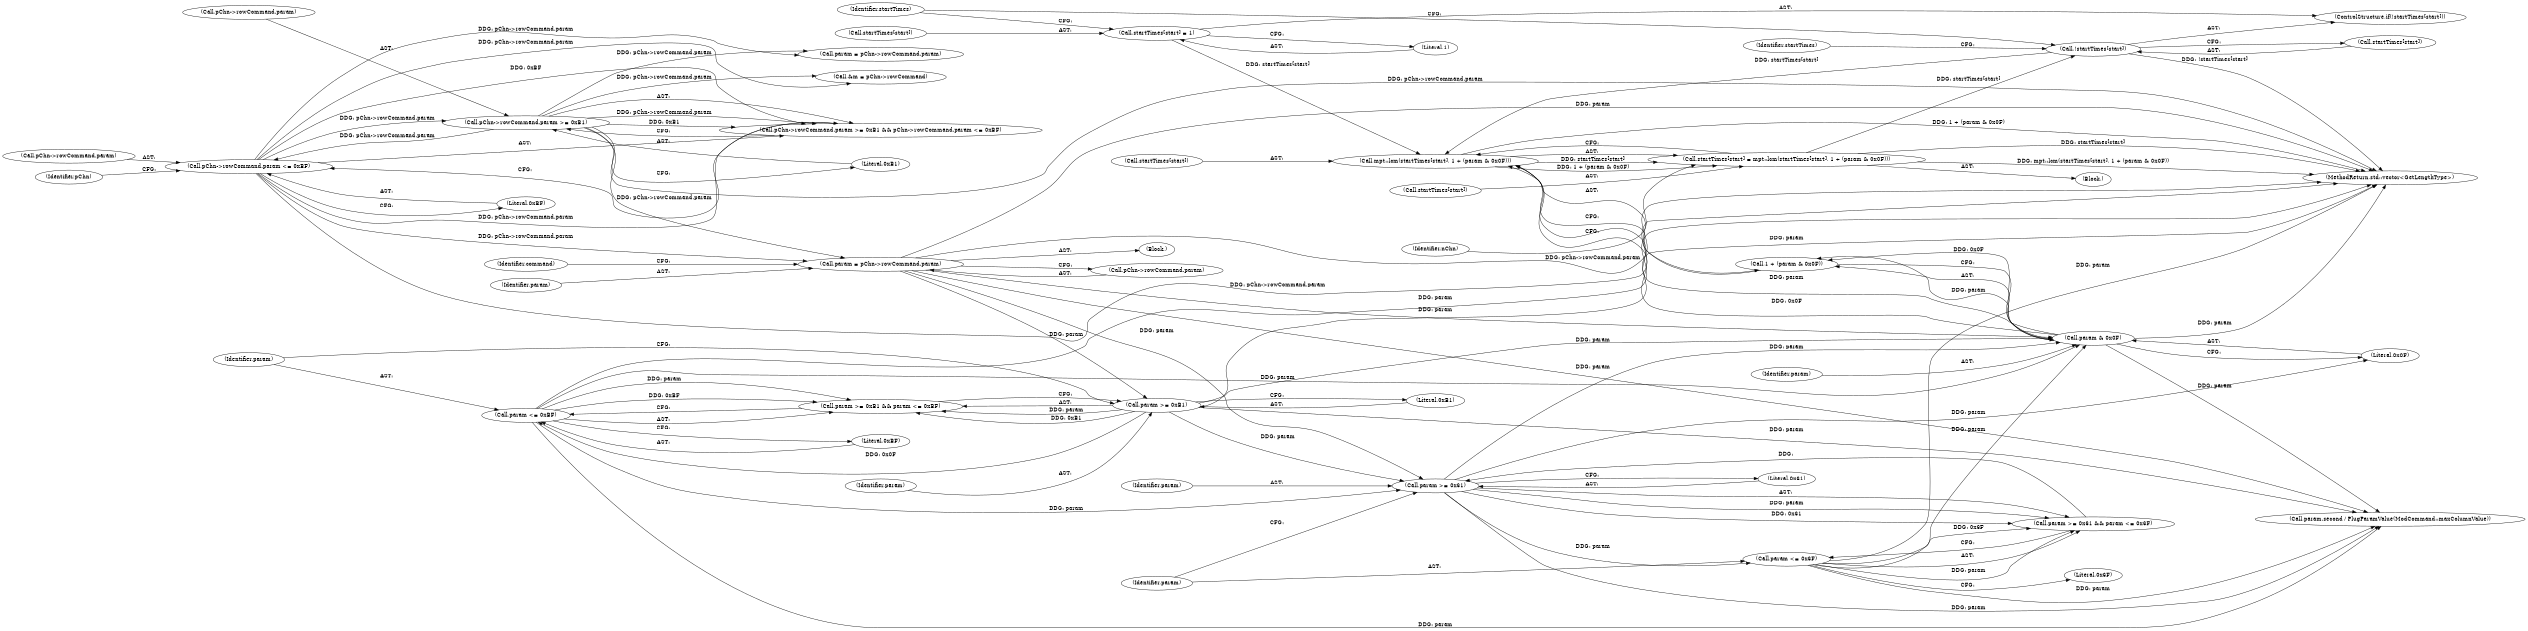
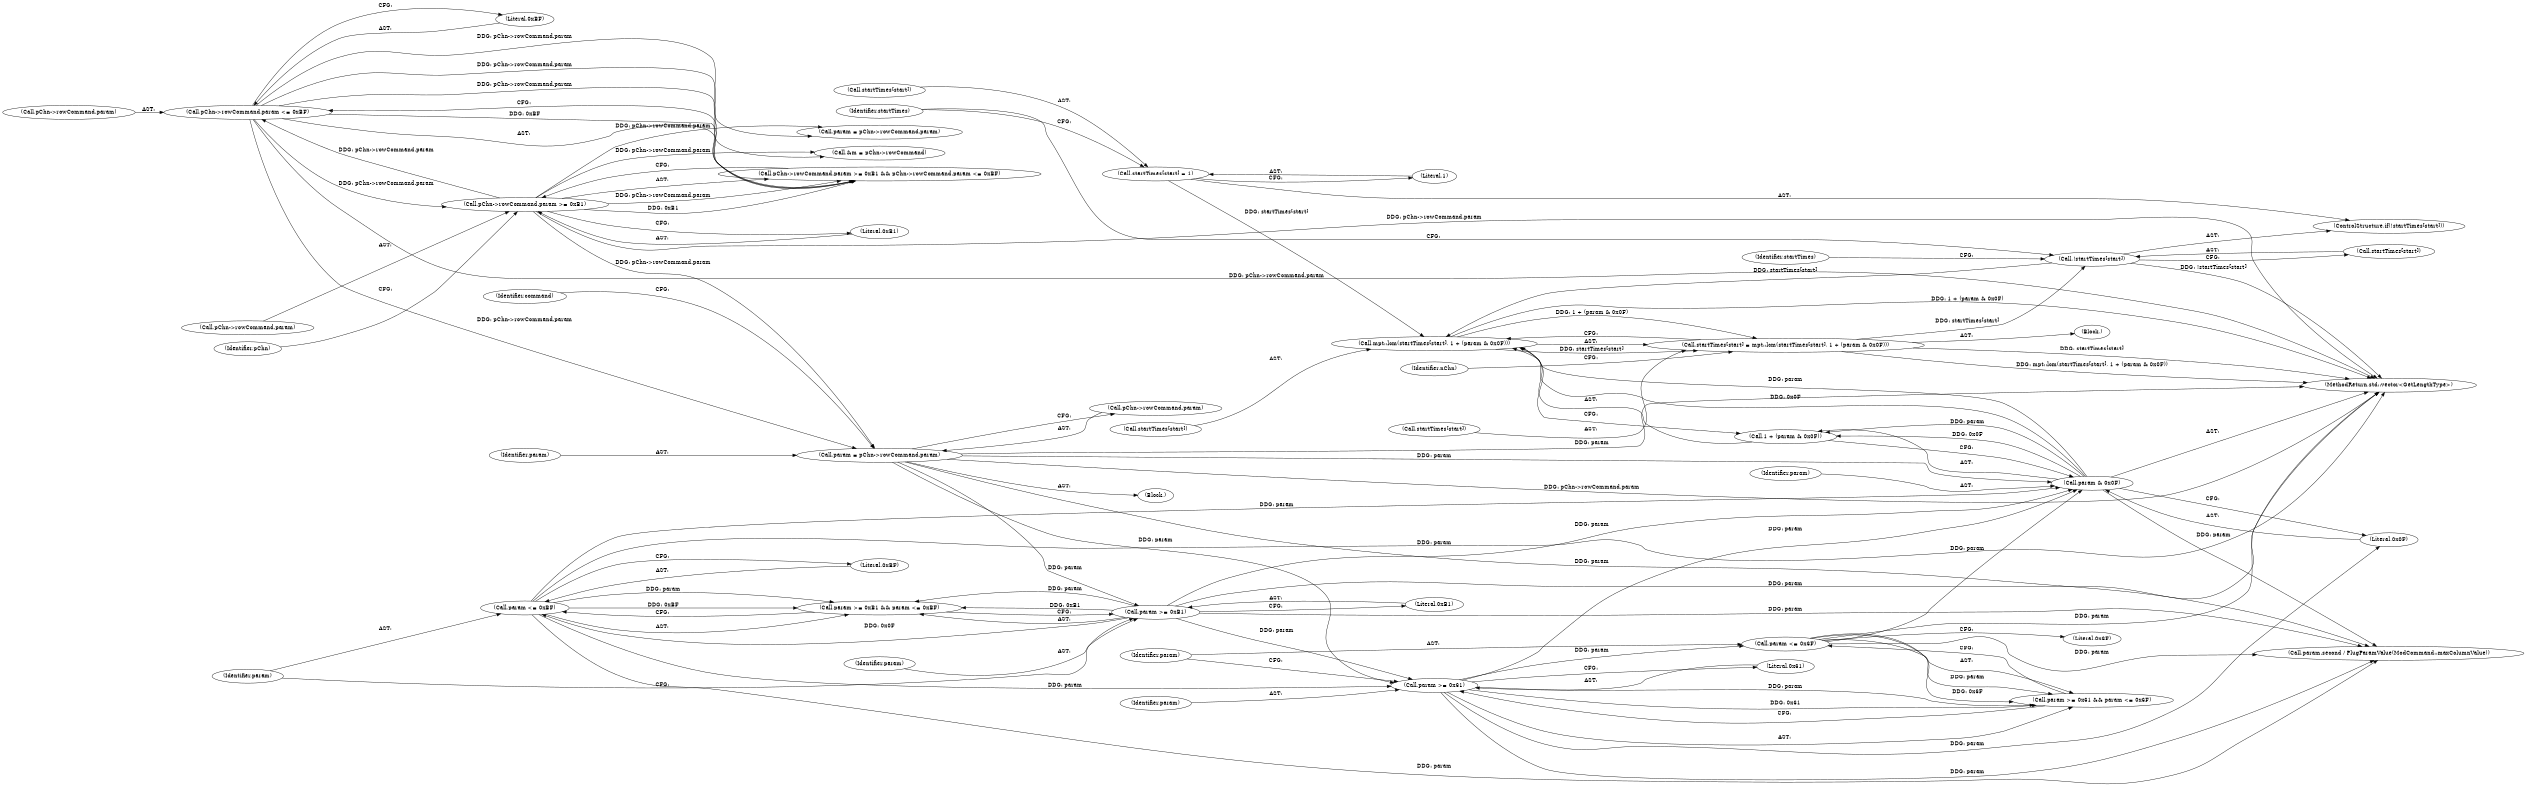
edge "(Identifier,pChn)" -> "(Call,pChn->rowCommand.param <= 0xBF)": now "(Identifier,pChn)" -> "(Call,pChn->rowCommand.param >= 0xB1)"
edge "(Call,param & 0x0F)" -> "(MethodReturn,std::vector<GetLengthType>)": label "DDG: param" -> "AST: "
edge "(Call,param >= 0x61 && param <= 0x6F)" -> "(Call,param >= 0x61)": label "DDG: " -> "CFG: "
